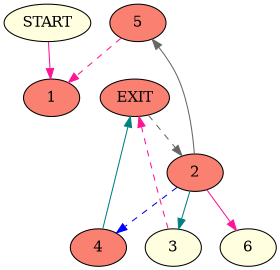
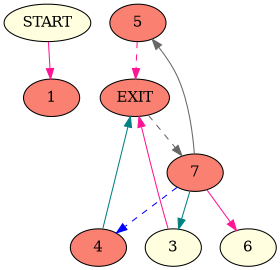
edge "5" -> "1": now "5" -> "EXIT"
node "2": label "2" -> "7"
edge "3" -> "EXIT": style dashed -> solid
